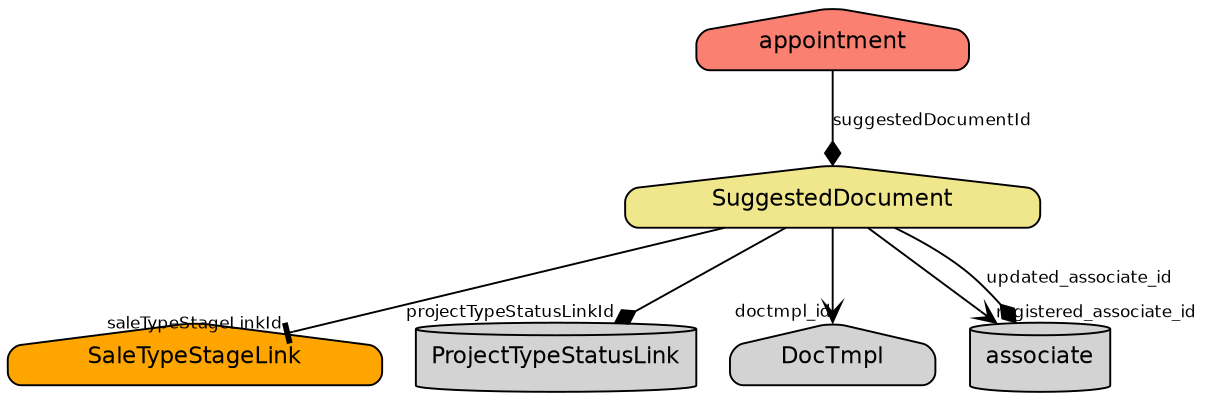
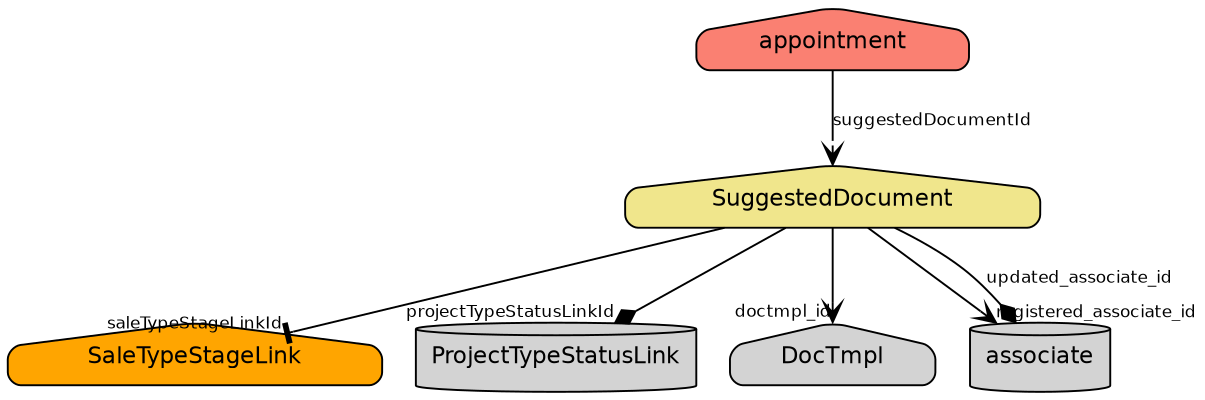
edge "appointment" -> "SuggestedDocument": arrowhead diamond -> vee
